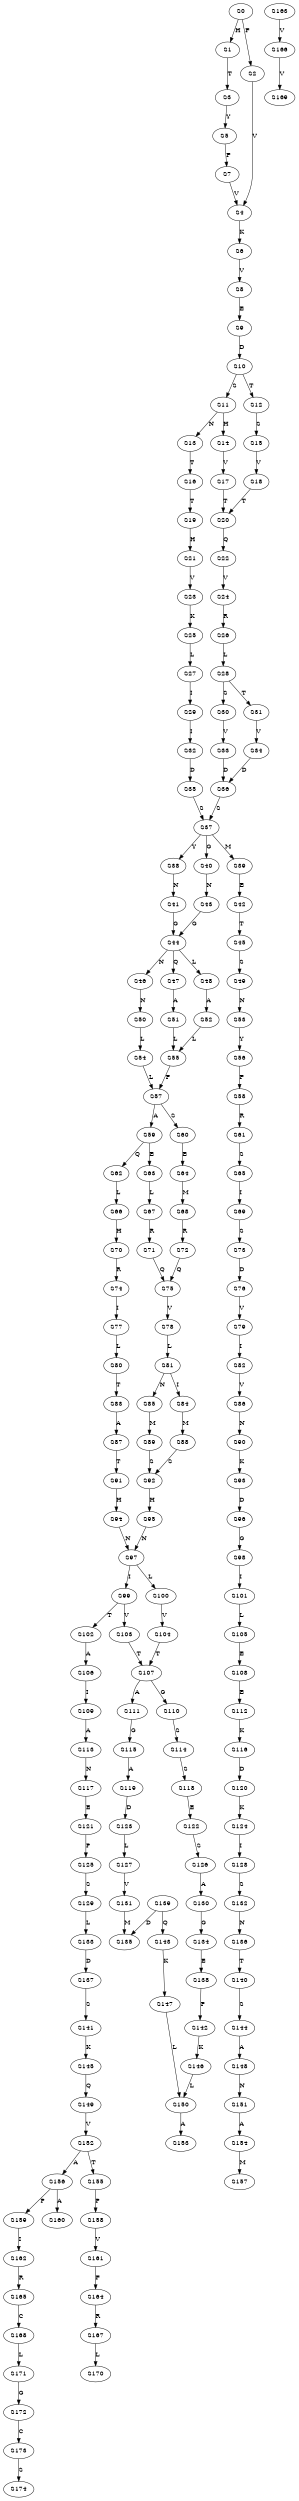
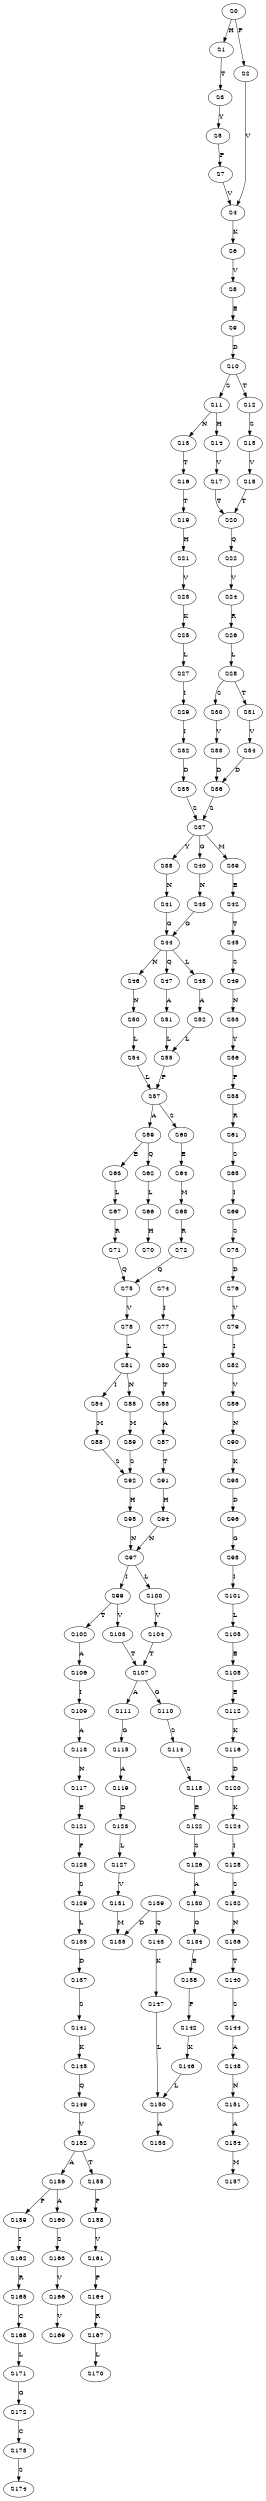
edge "S70" -> "S74": removed, label "R"
edge "S160" -> "S163": added, label "S"
